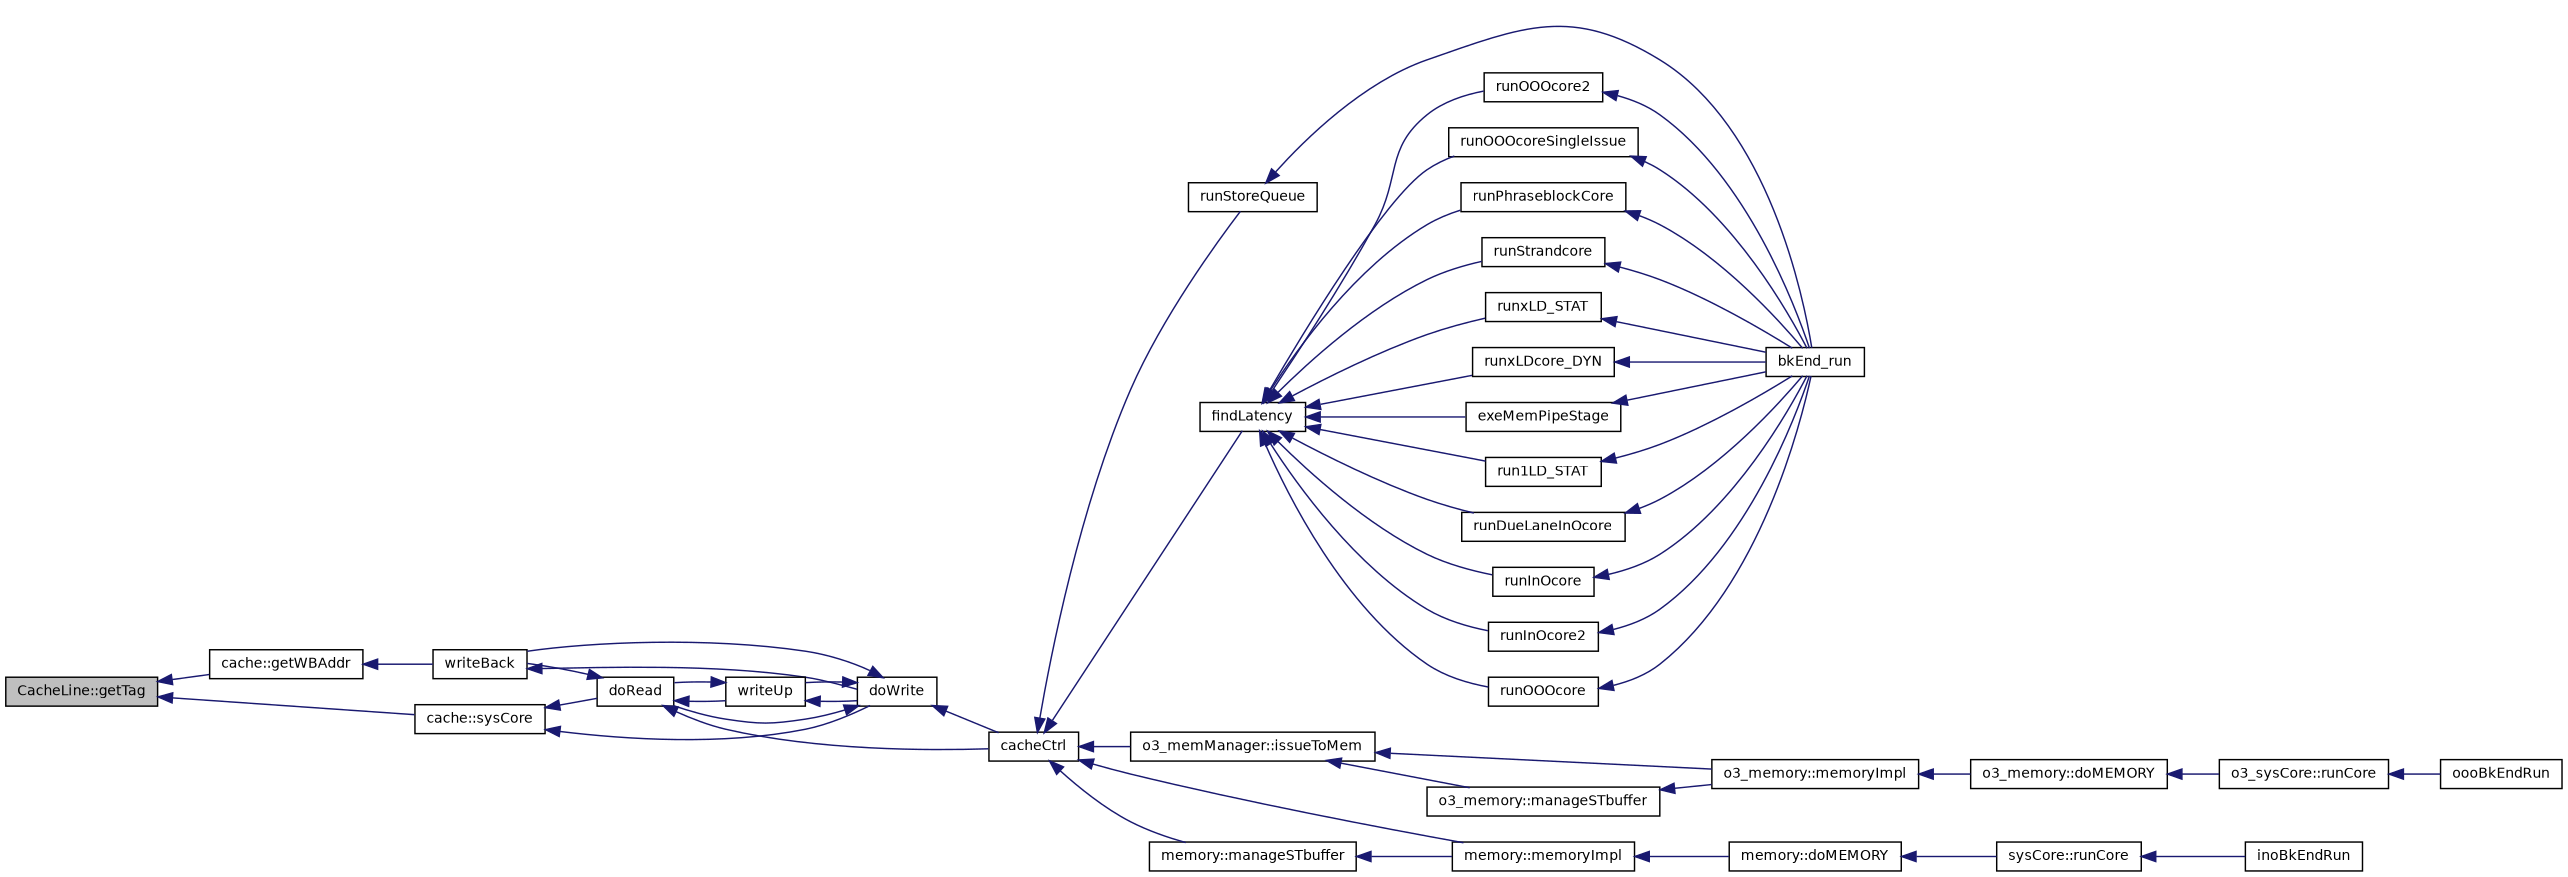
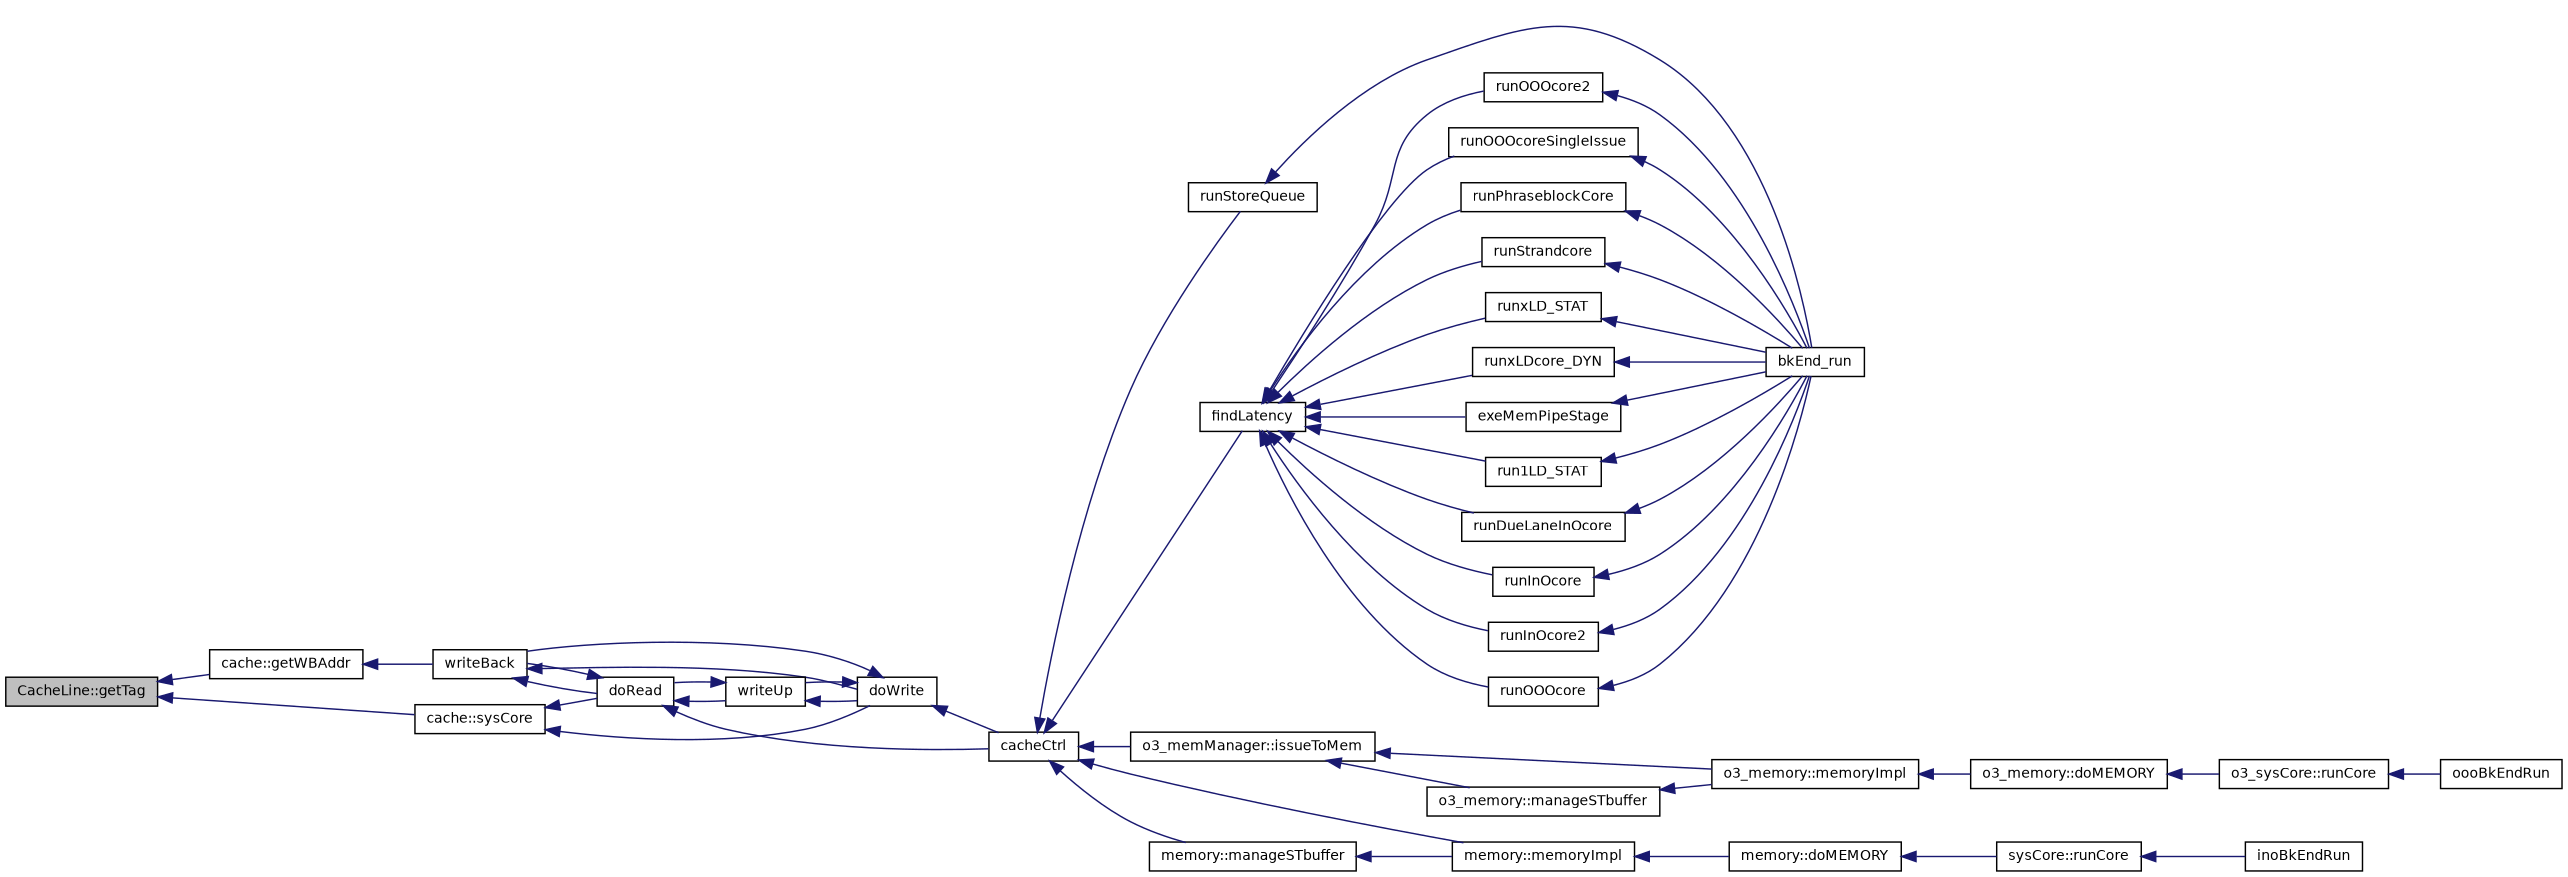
edge "doRead" -> "doWrite": now "doRead" -> "writeBack"
